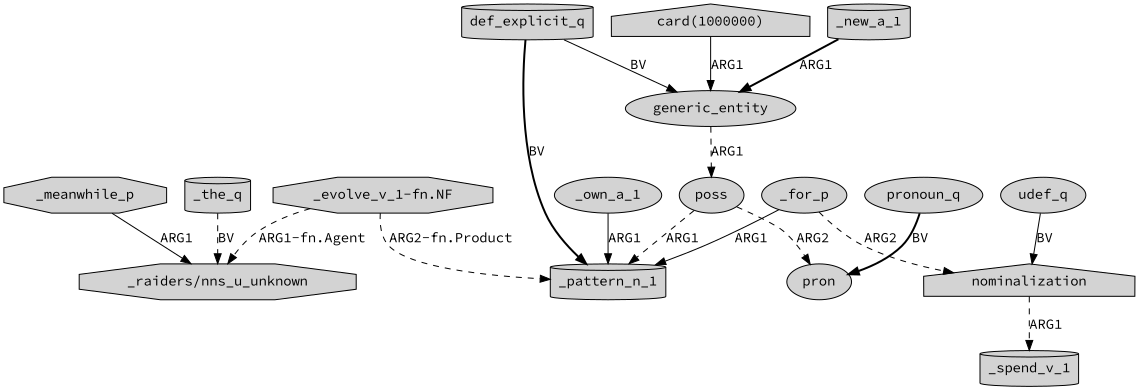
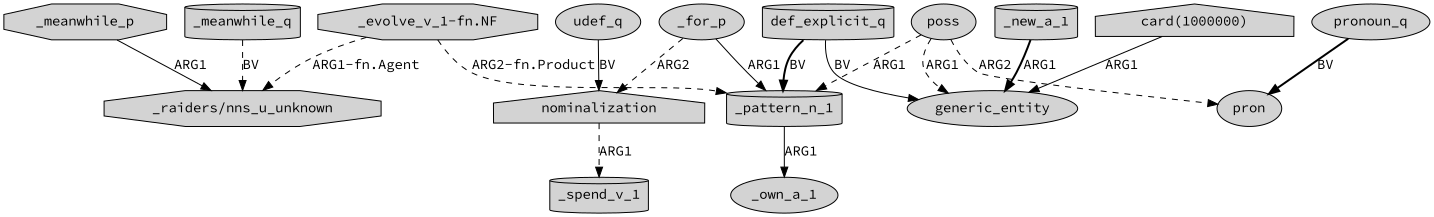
edge "generic_entity" -> "poss": reversed
node "_the_q": label "_the_q" -> "_meanwhile_q"
edge "_own_a_1" -> "_pattern_n_1": reversed
